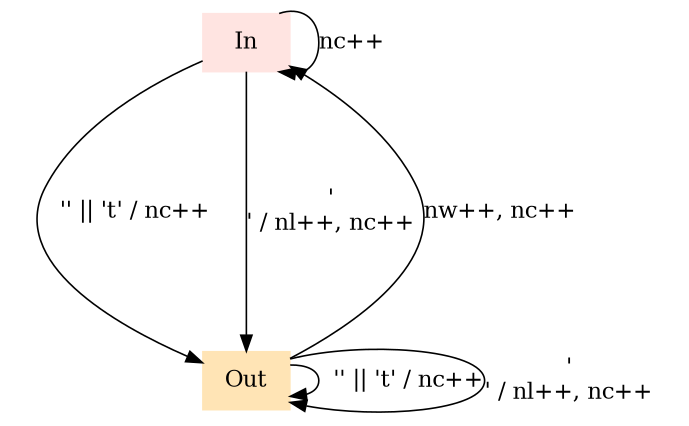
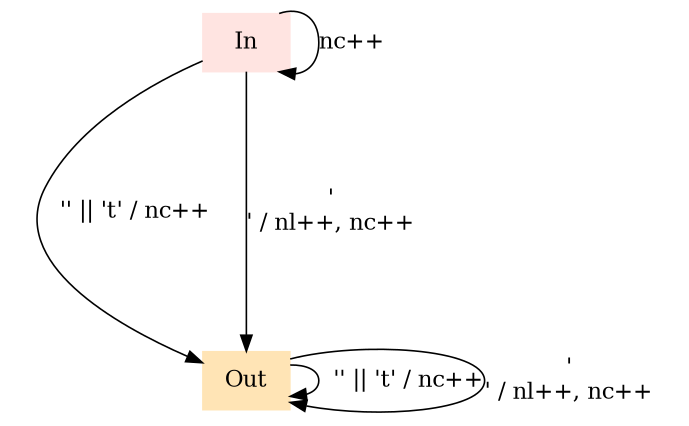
edge "Out" -> "In": removed, label "nw++, nc++"
